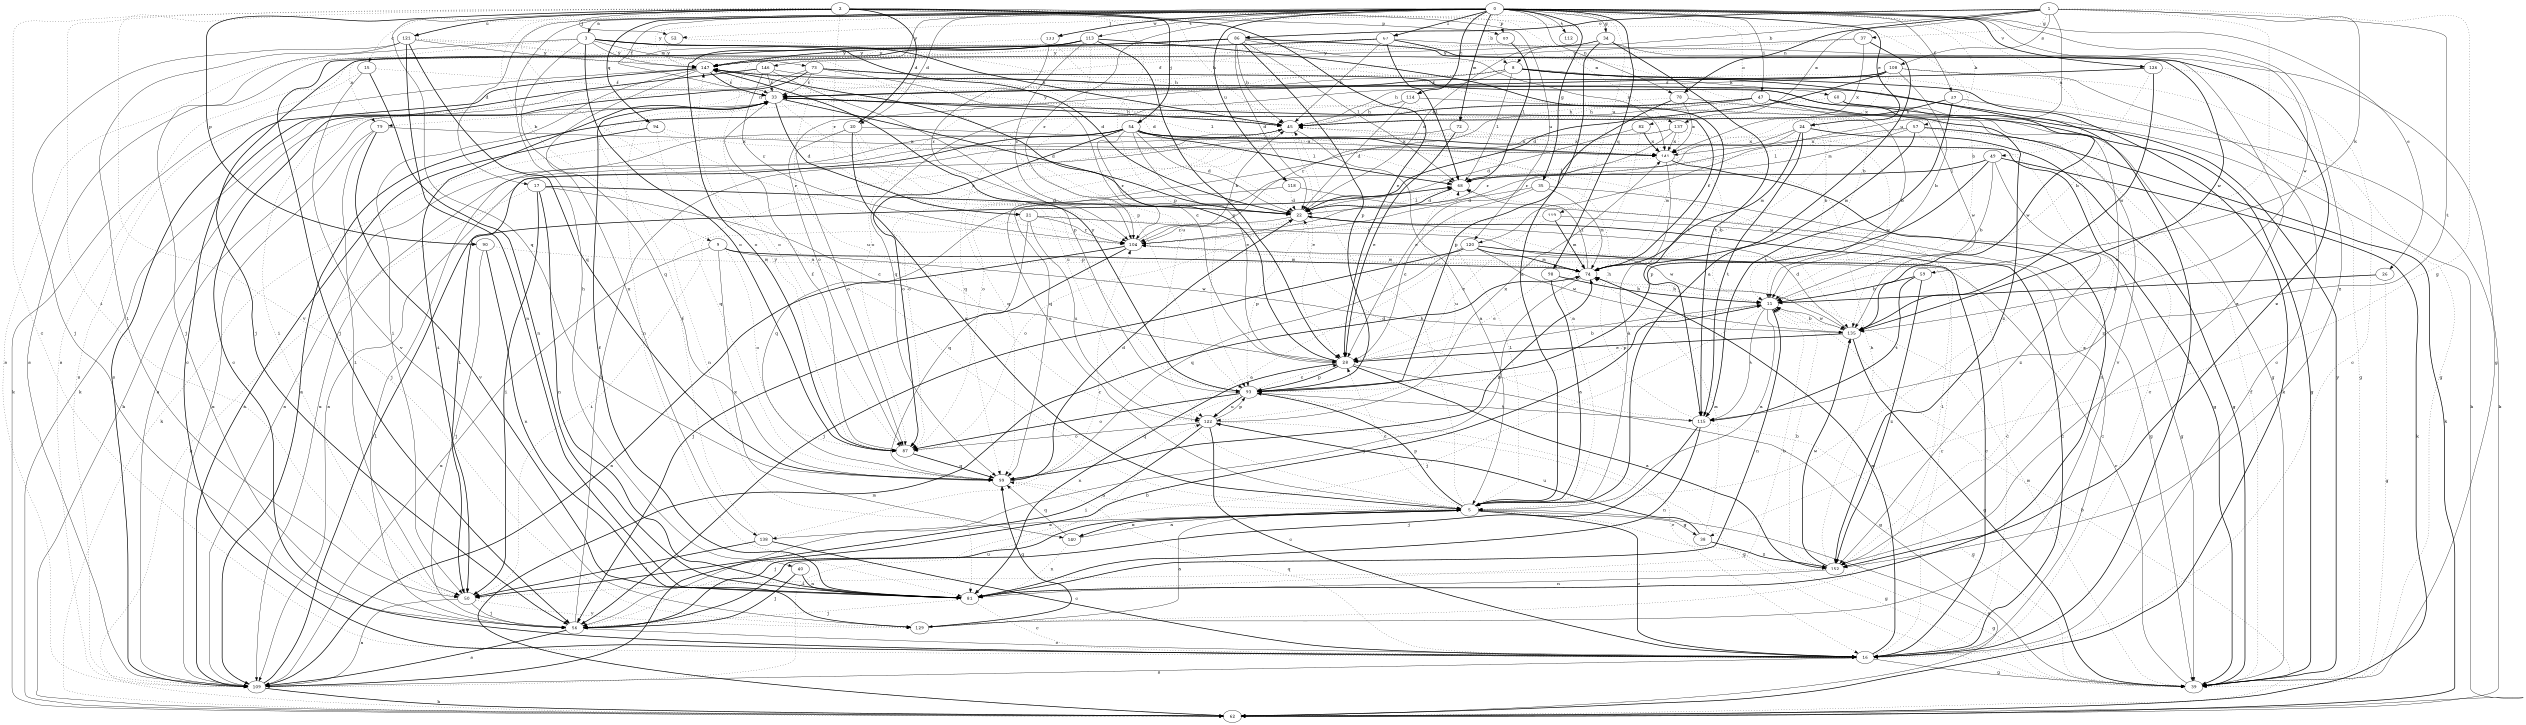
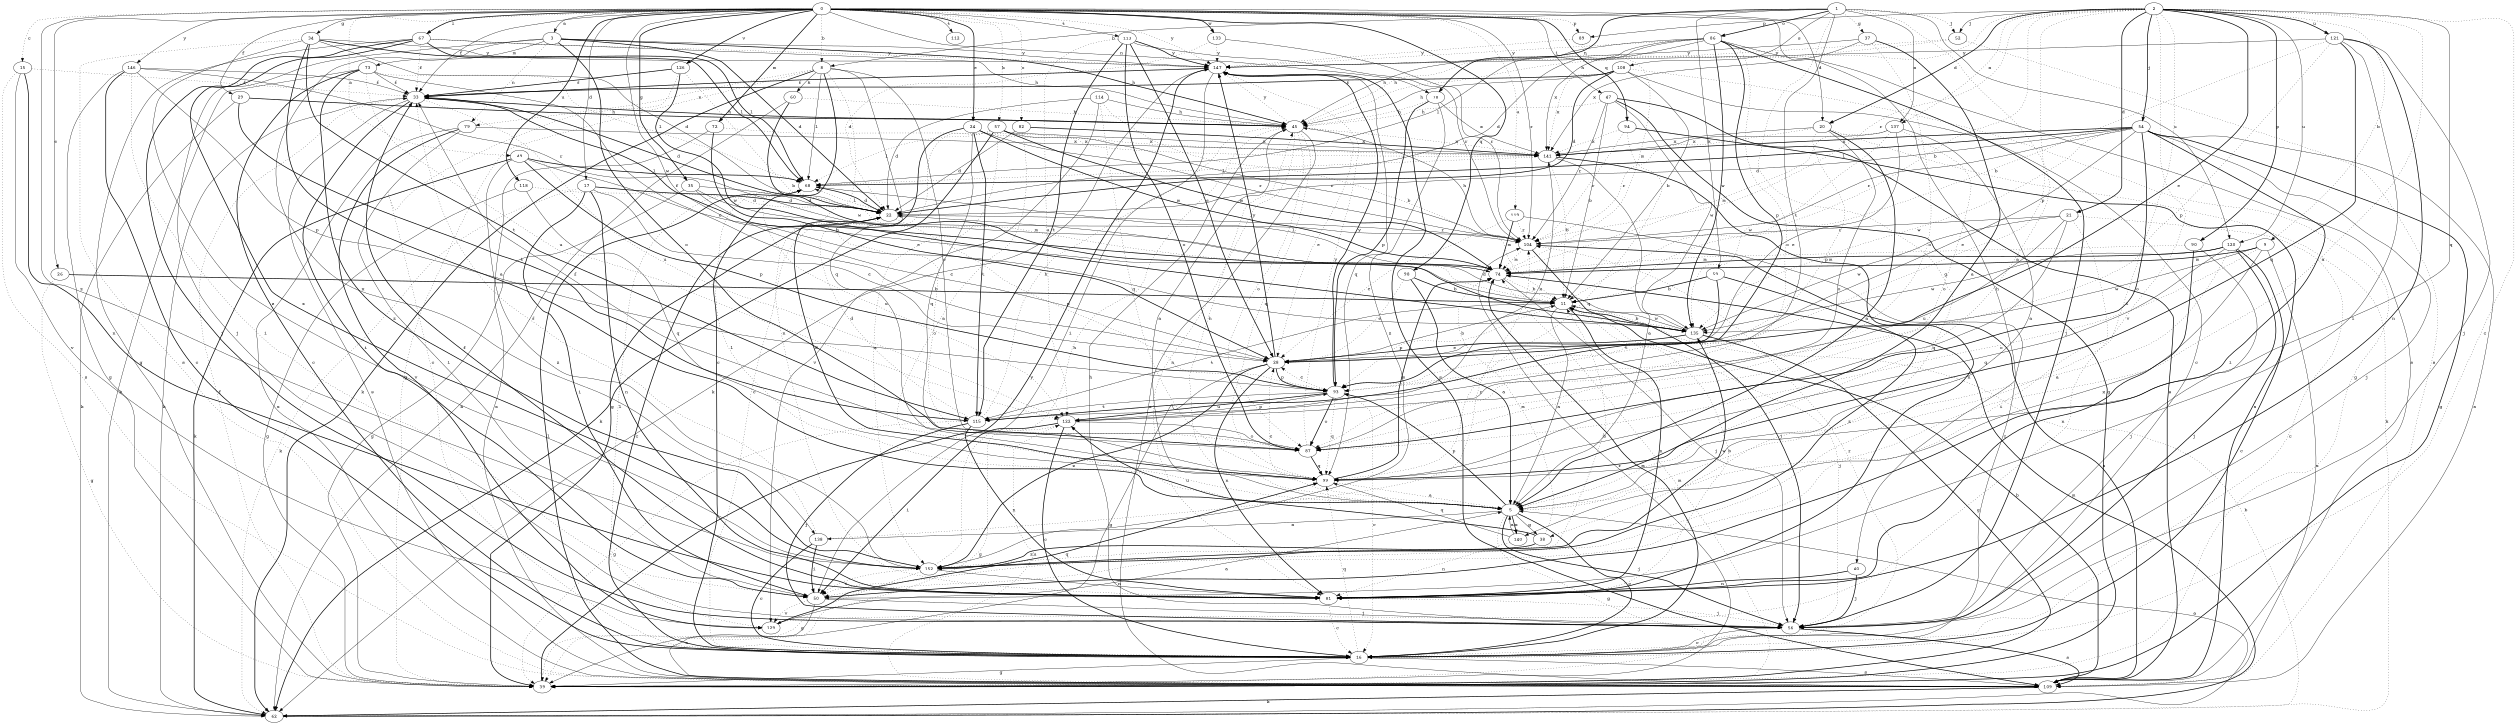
edge "0" -> "114": removed, label "t"
edge "89" -> "68": now "34" -> "68"
edge "33" -> "21": now "2" -> "21"
